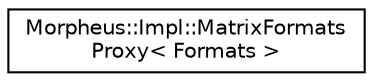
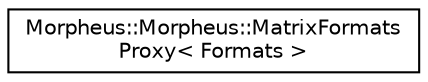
node "Morpheus::Impl::MatrixFormats Proxy< Formats >": label "Morpheus::Impl::MatrixFormats Proxy< Formats >" -> "Morpheus::Morpheus::MatrixFormats Proxy< Formats >"
